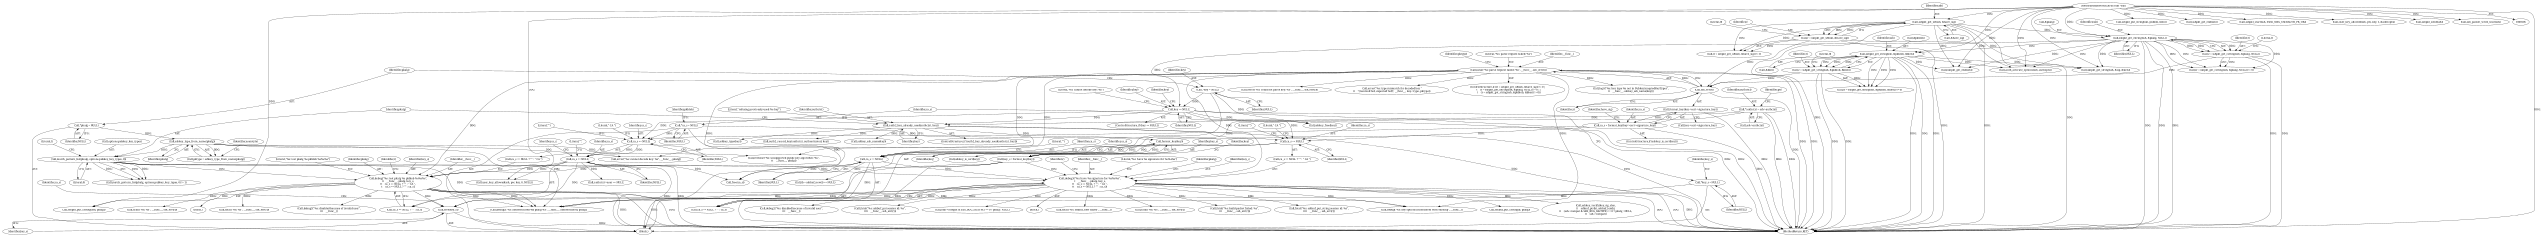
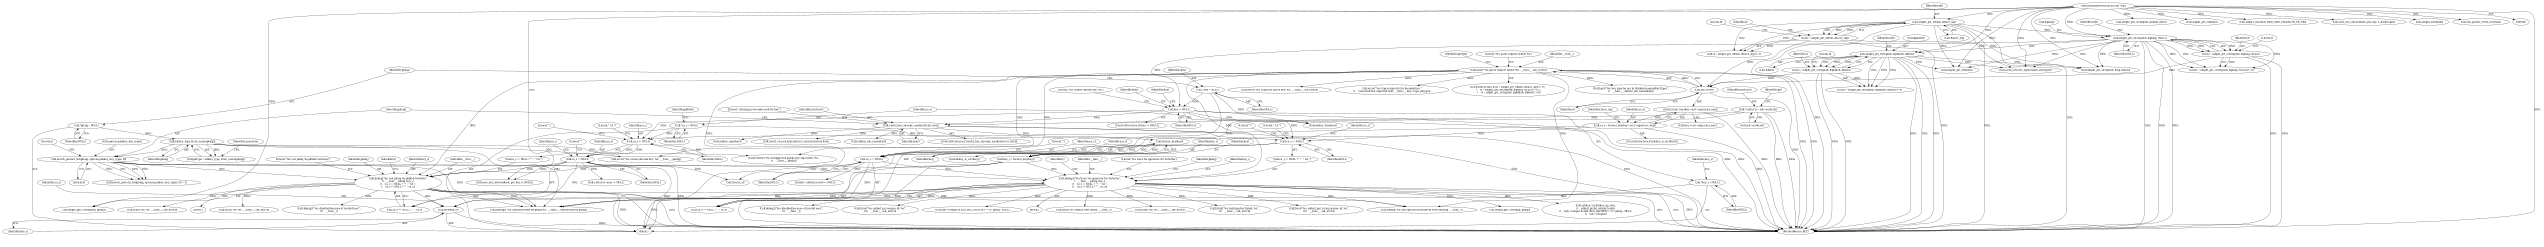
edge "(Call,*ca_s = NULL)" -> "(Call,free(ca_s))": removed, label "DDG:"
